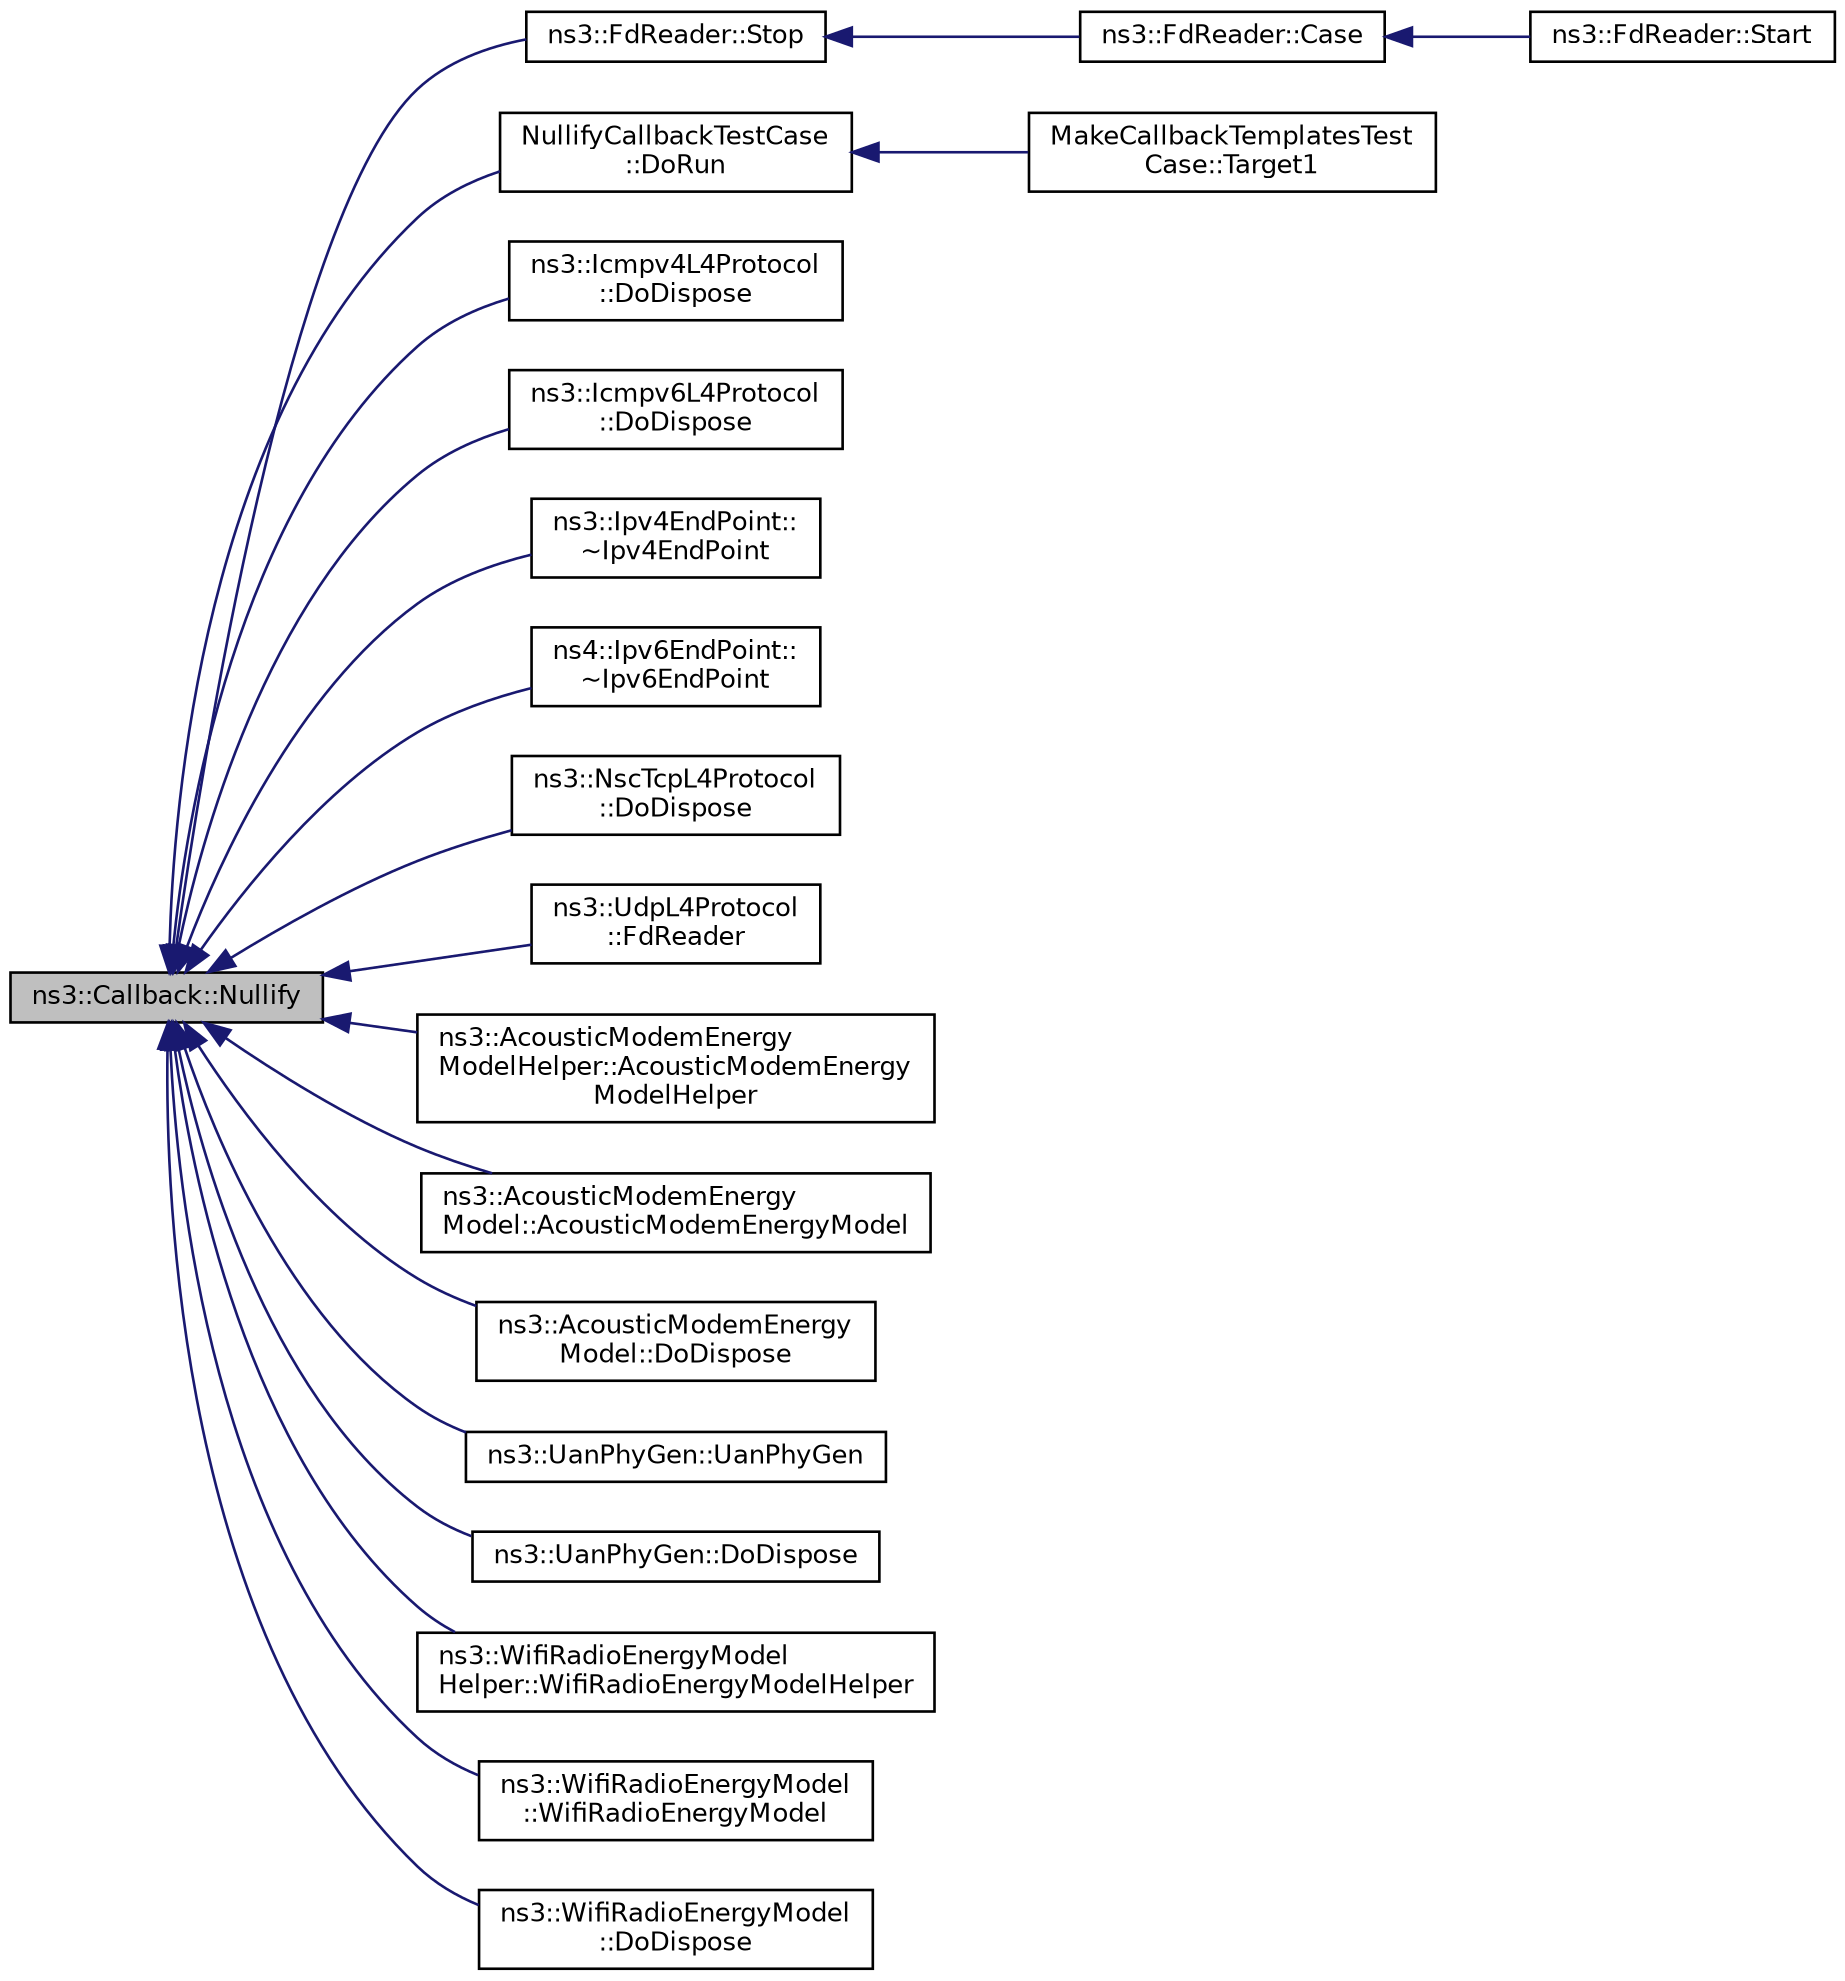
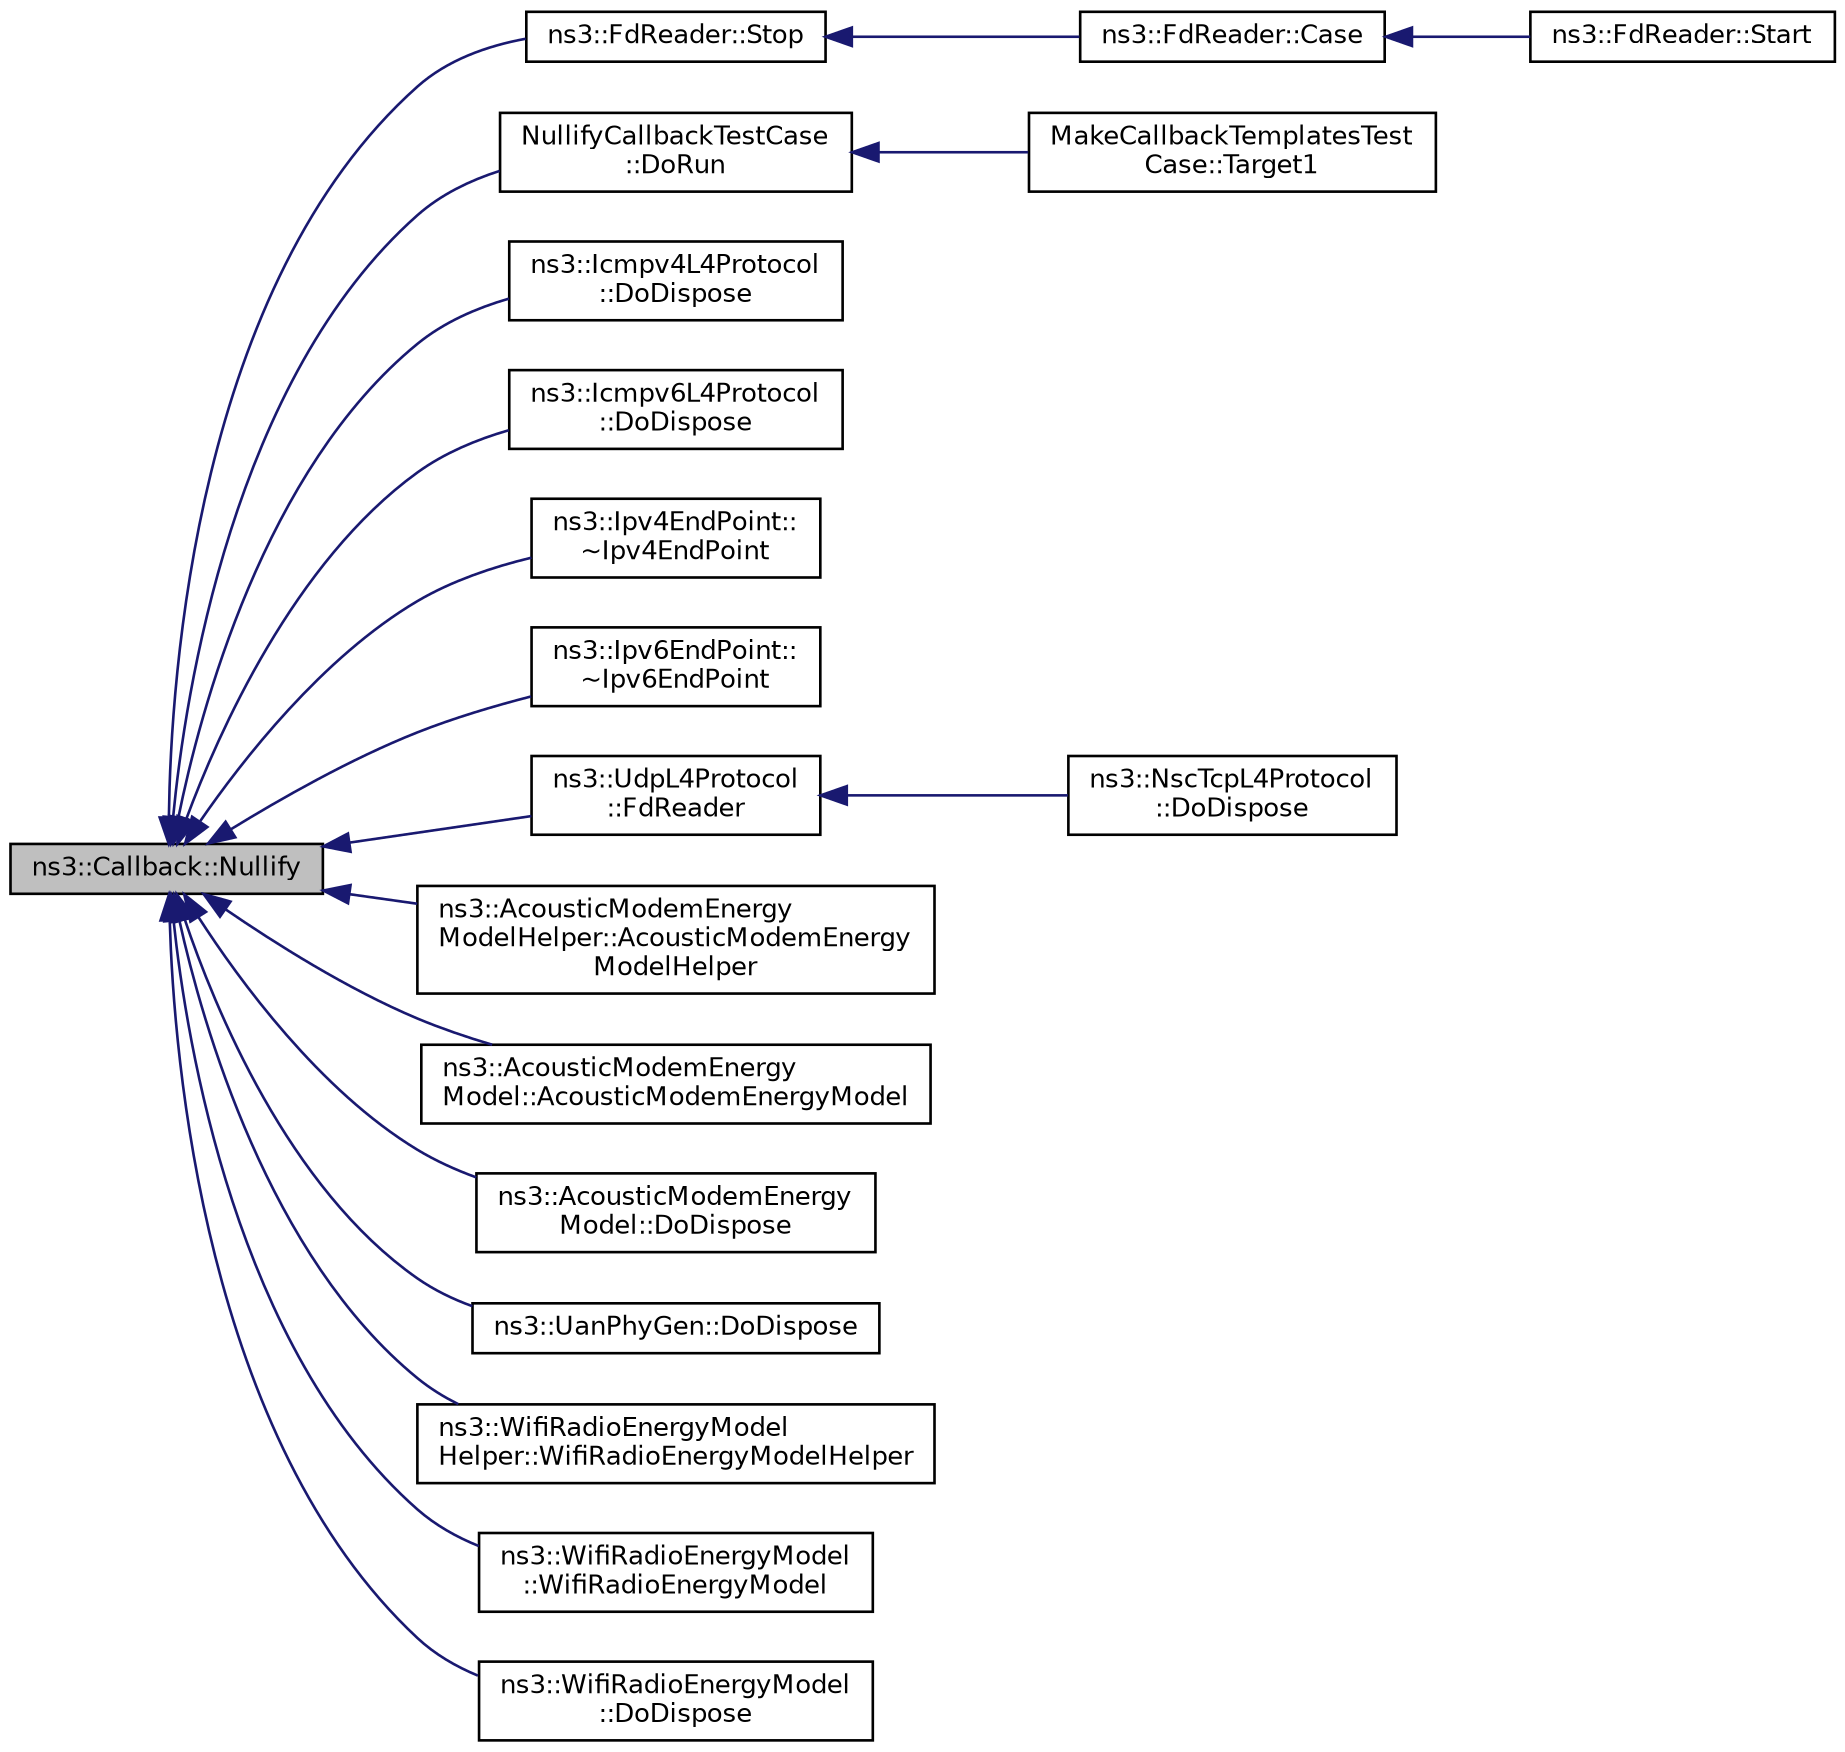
node "ns4::Ipv6EndPoint:: ~Ipv6EndPoint": label "ns4::Ipv6EndPoint:: ~Ipv6EndPoint" -> "ns3::Ipv6EndPoint:: ~Ipv6EndPoint"
edge "ns3::NscTcpL4Protocol ::DoDispose" -> "ns3::Callback::Nullify": now "ns3::NscTcpL4Protocol ::DoDispose" -> "ns3::UdpL4Protocol ::FdReader"
node "ns3::UanPhyGen::UanPhyGen": removed
